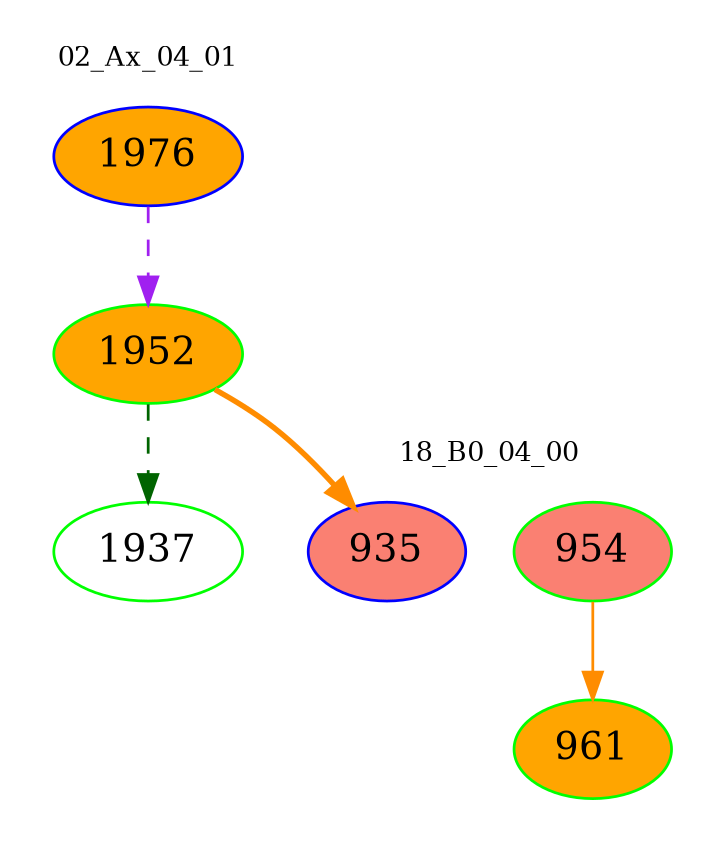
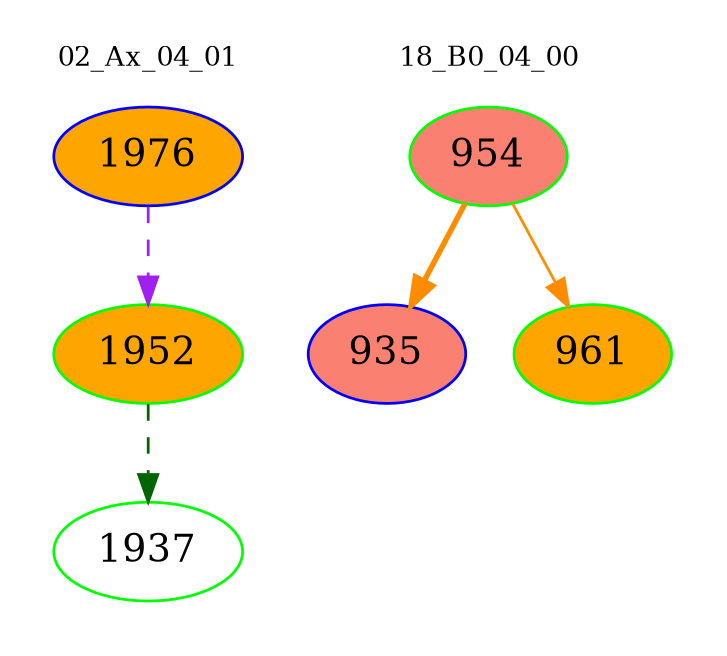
edge "1952" -> "935": now "954" -> "935"
